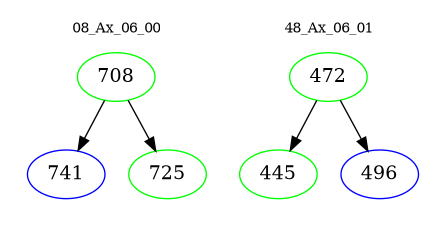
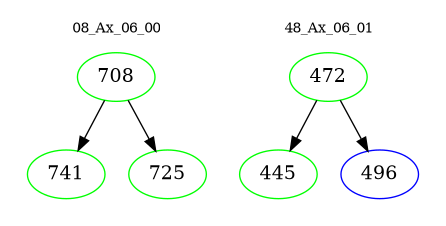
node "741": color blue -> green
